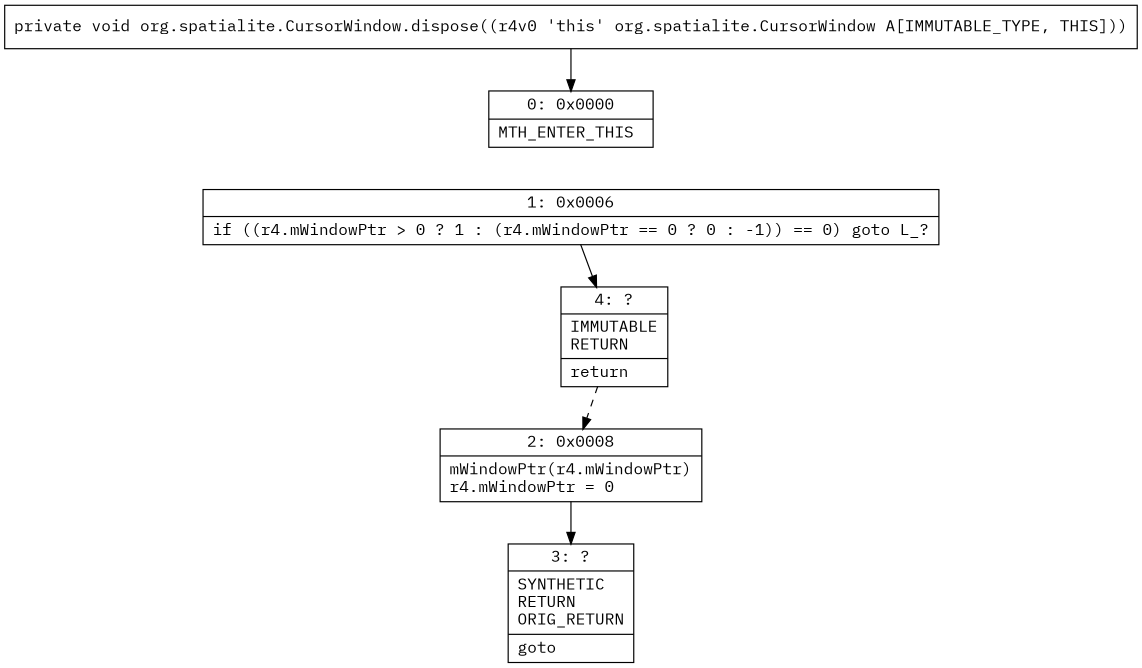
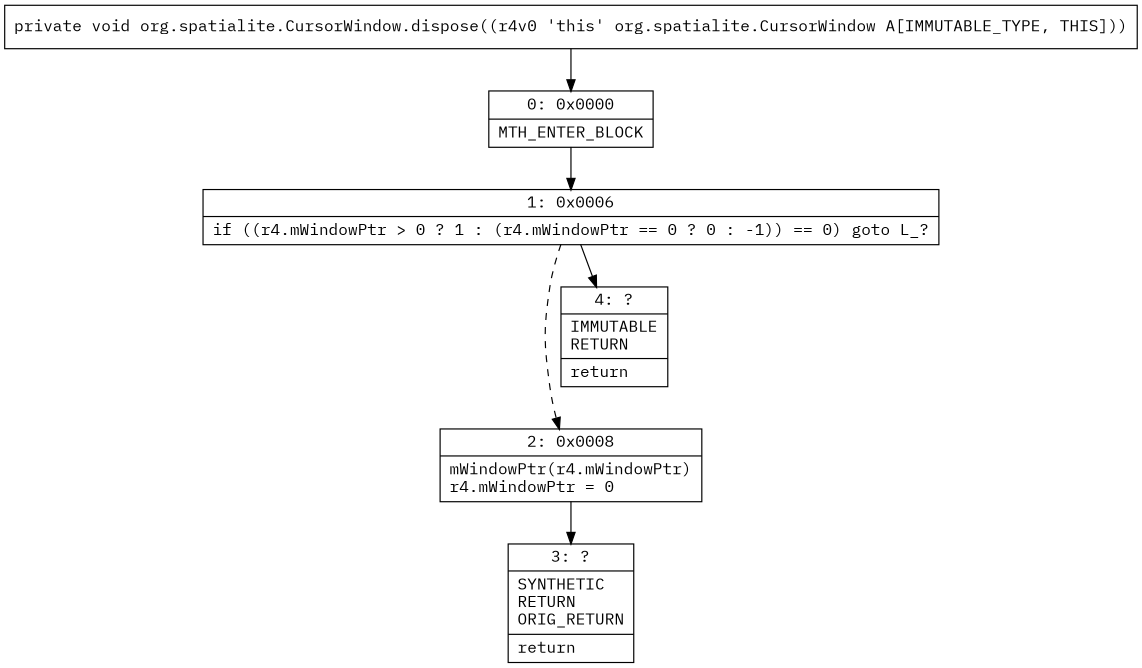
node "0: 0x0000": text "MTH_ENTER_THIS" -> "MTH_ENTER_BLOCK"
edge "0: 0x0000" -> "1: 0x0006": added
edge "4: ?" -> "2: 0x0008": now "1: 0x0006" -> "2: 0x0008"
node "3: ?": text "goto" -> "return"
